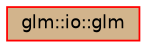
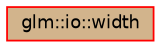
node "glm::io::glm": label "glm::io::glm" -> "glm::io::width"
